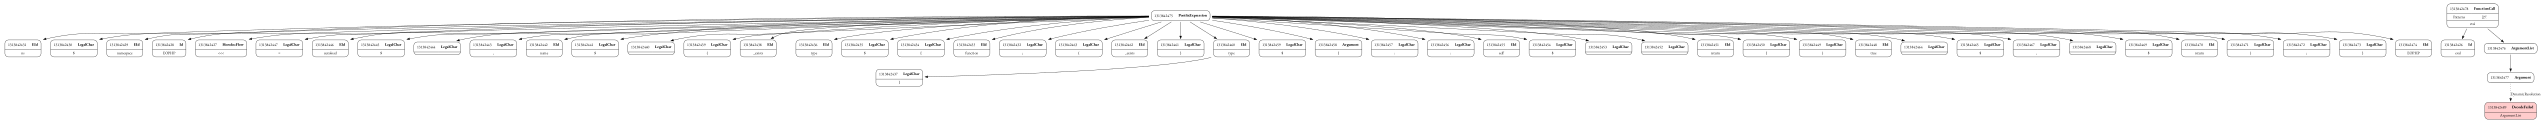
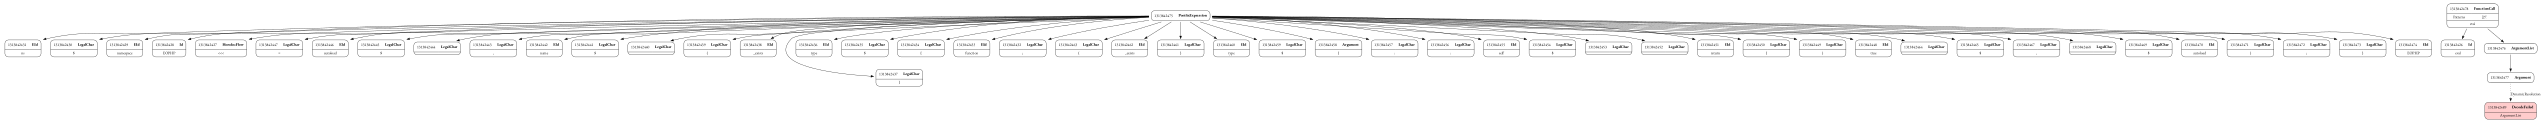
node "1313842470": text "return" -> "autoload"
edge "1313842460" -> "1313842437": now "1313842475" -> "1313842437"
